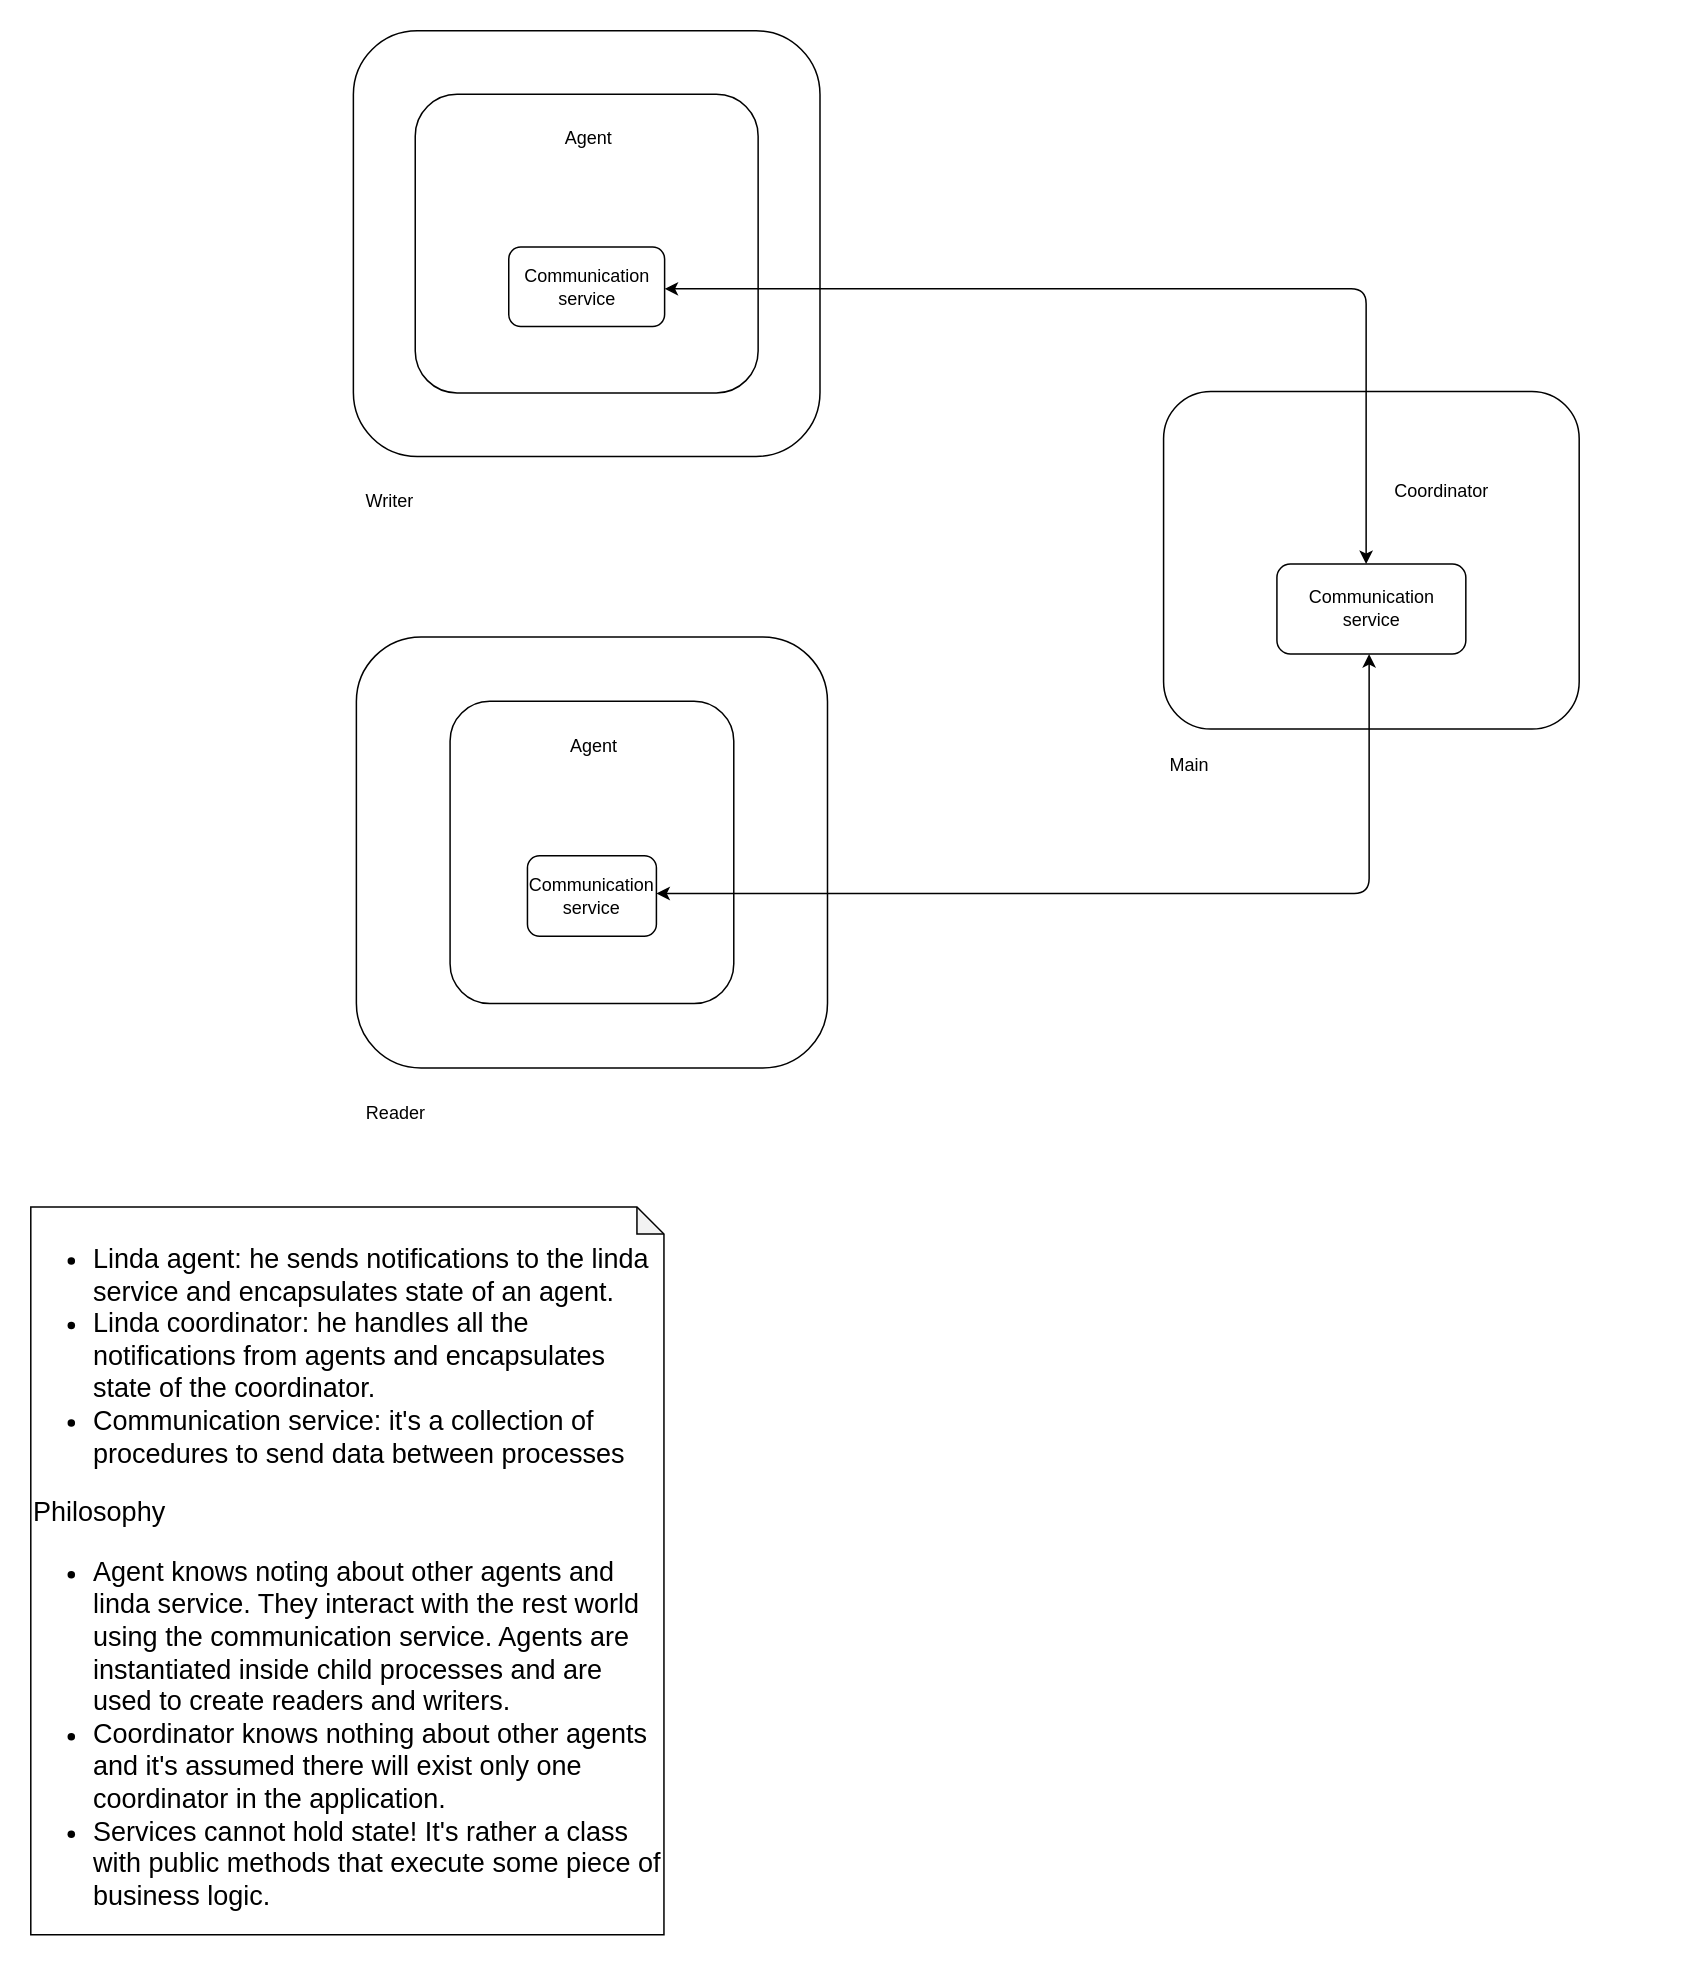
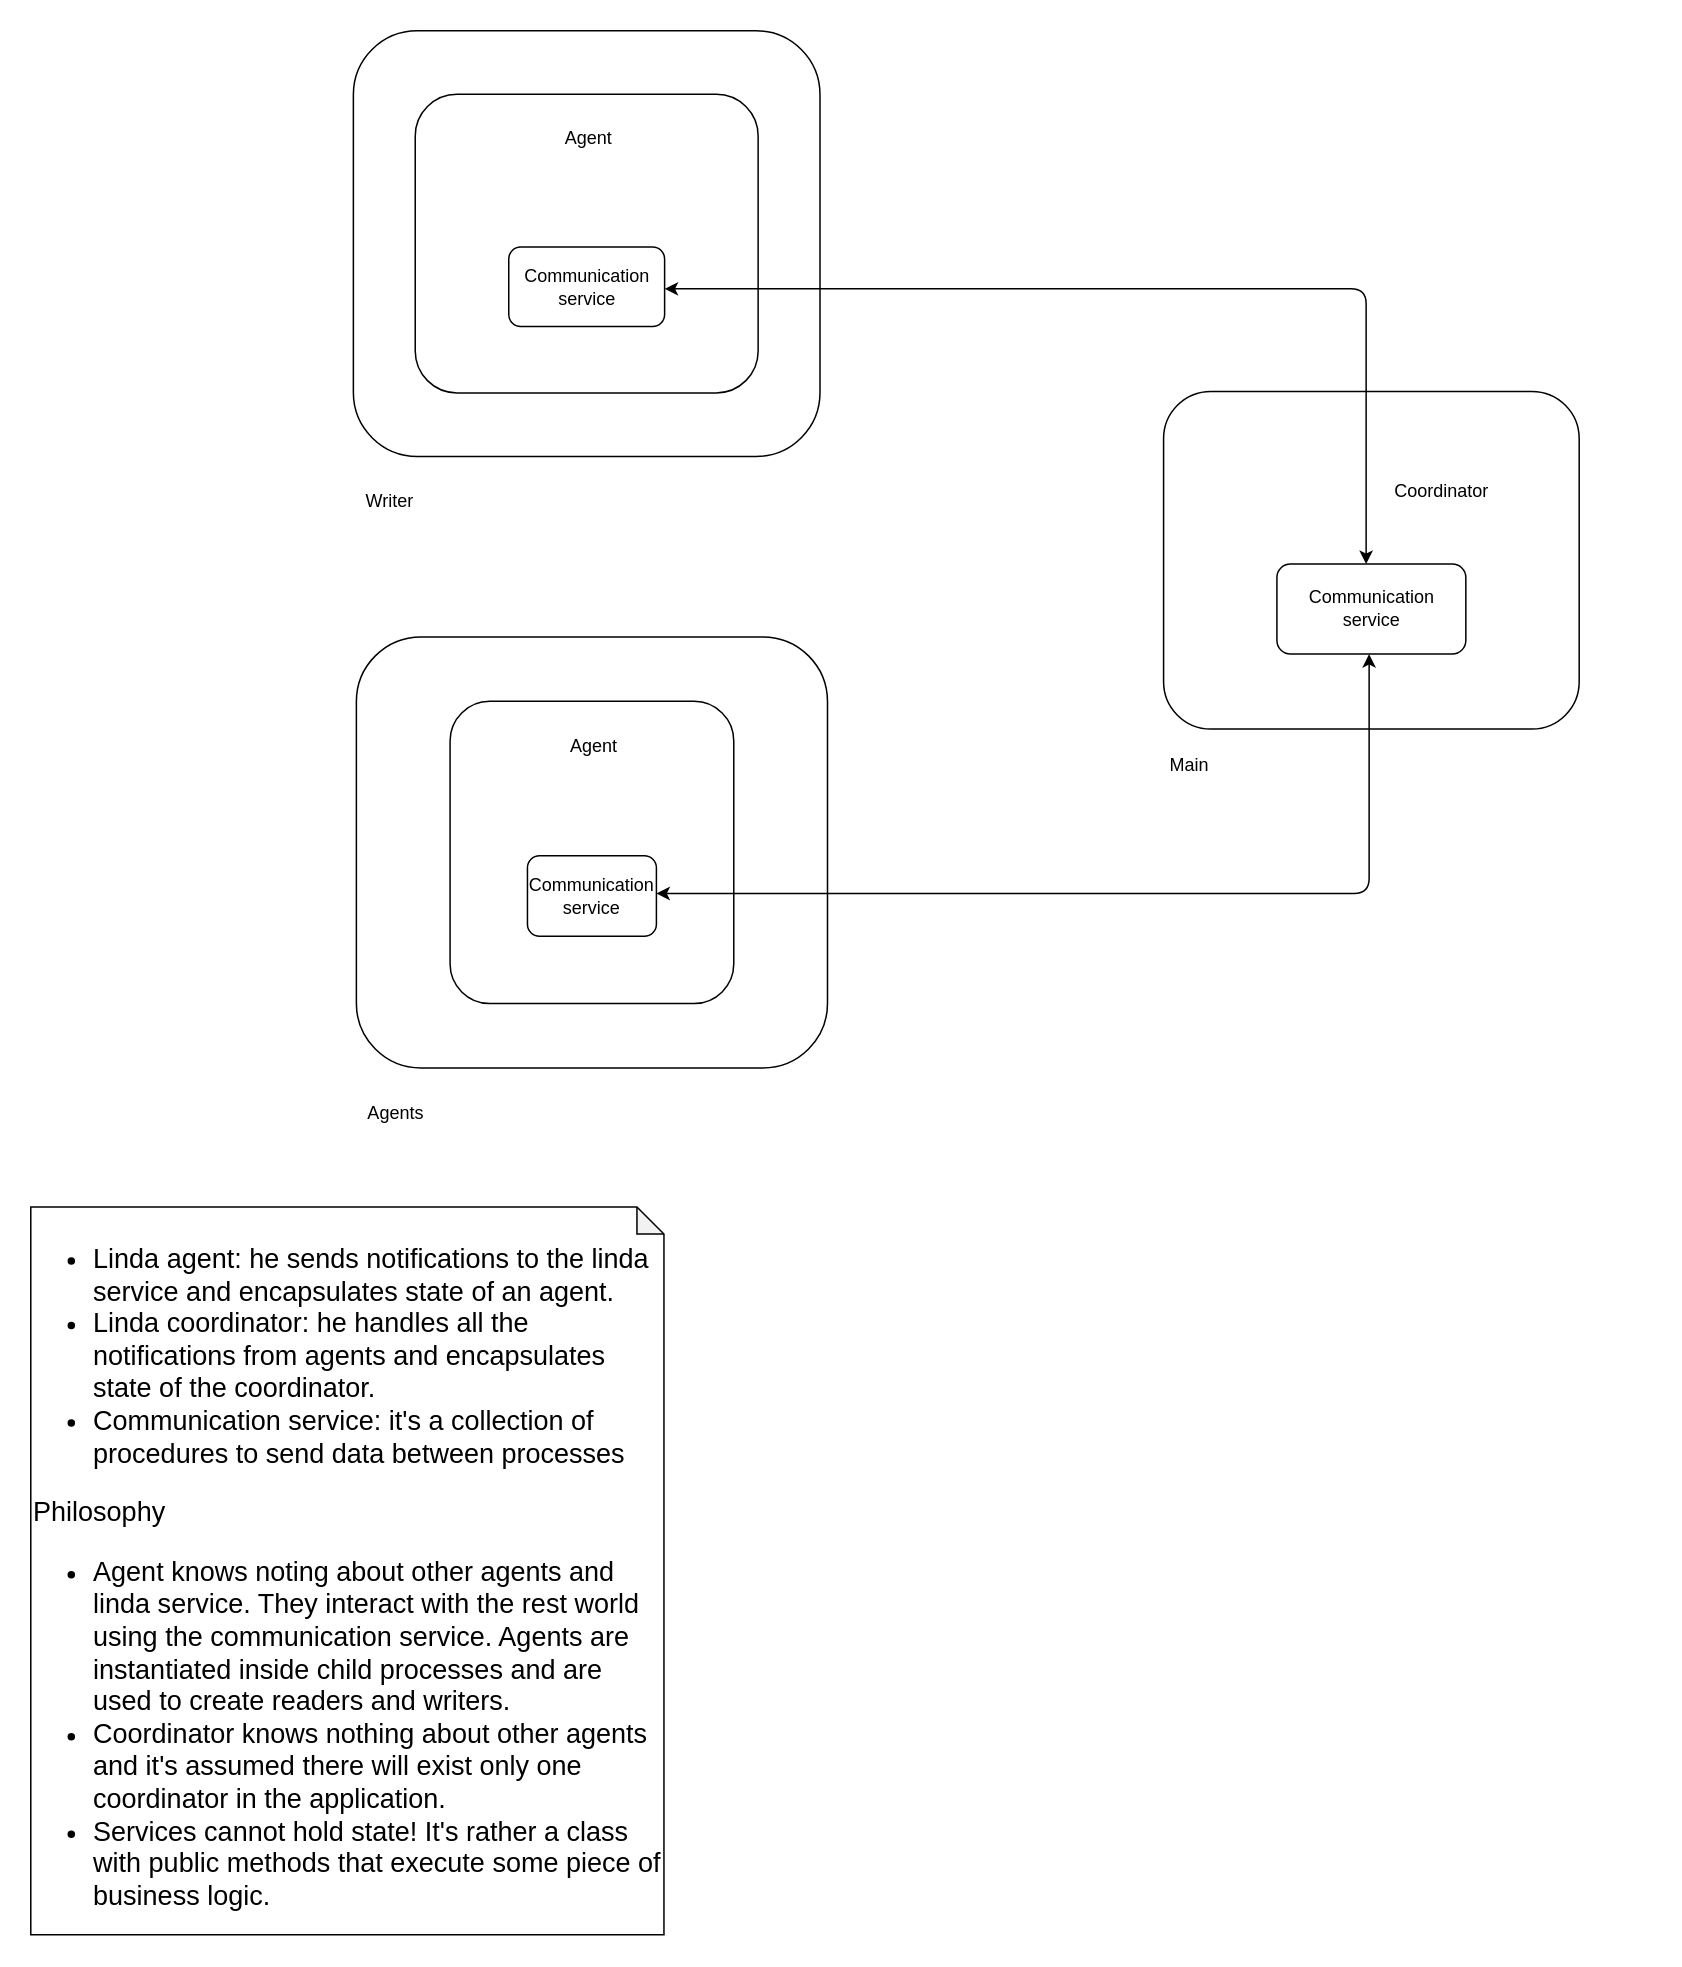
node "Reader": label "Reader" -> "Agents"
